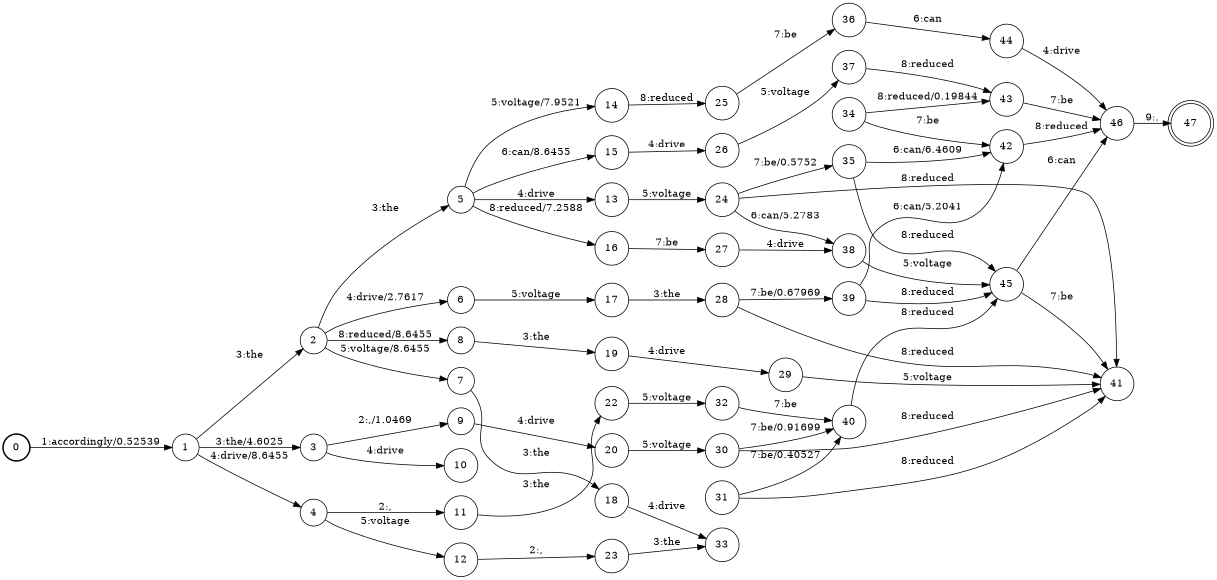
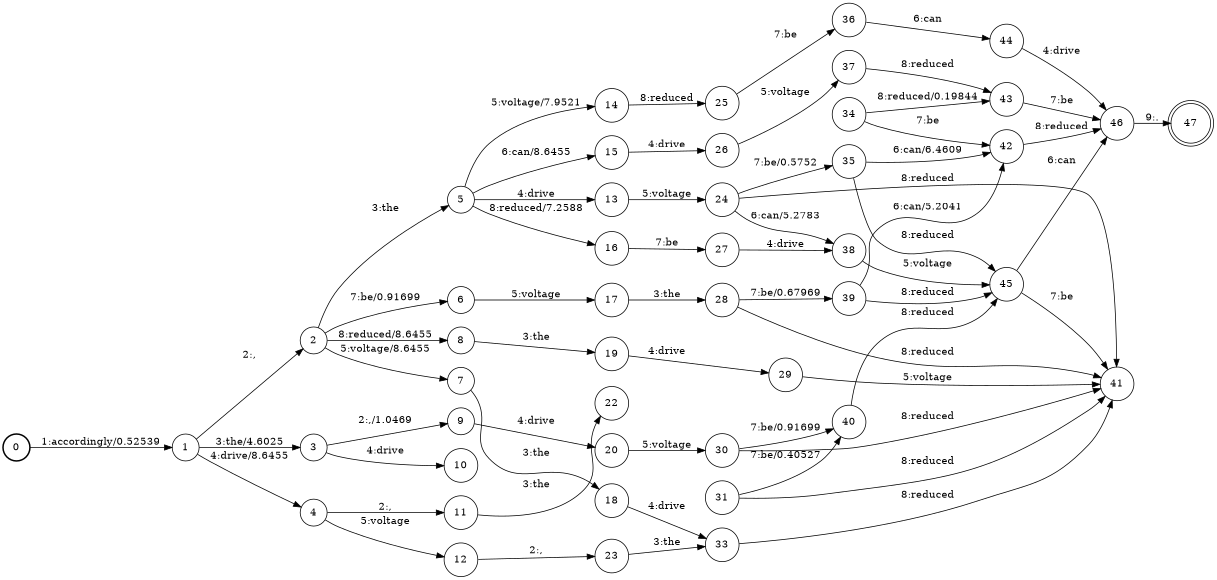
edge "2" -> "6": label "4:drive/2.7617" -> "7:be/0.91699"
edge "1" -> "2": label "3:the" -> "2:,"
node "32": removed
edge "33" -> "41": added, label "8:reduced"
